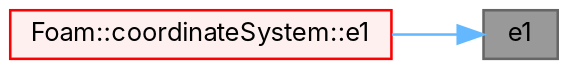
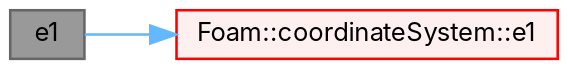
edge "Foam::coordinateSystem::e1" -> "e1": reversed
